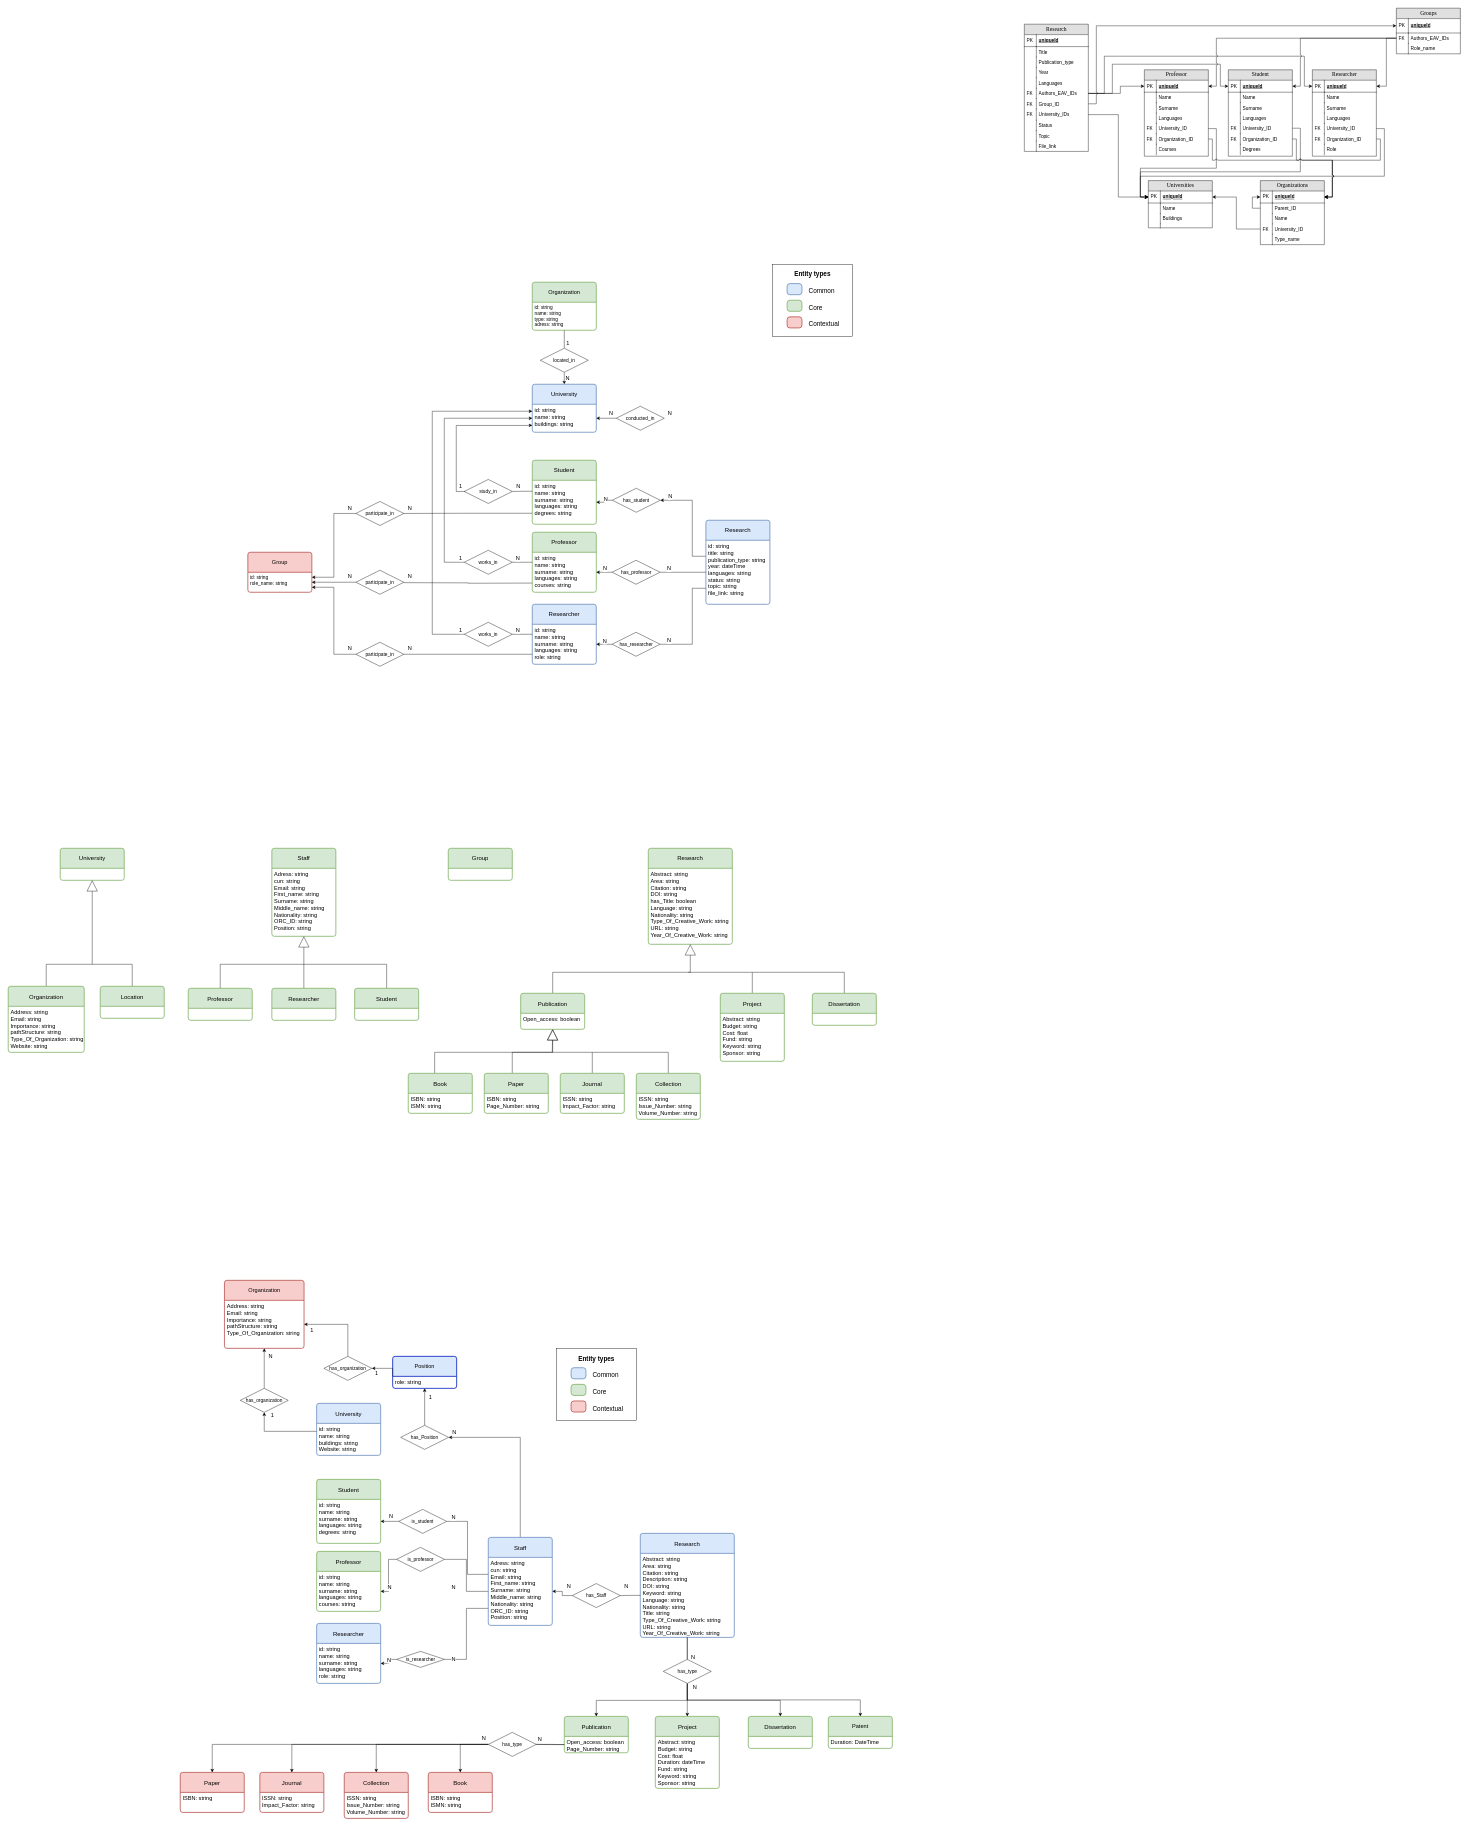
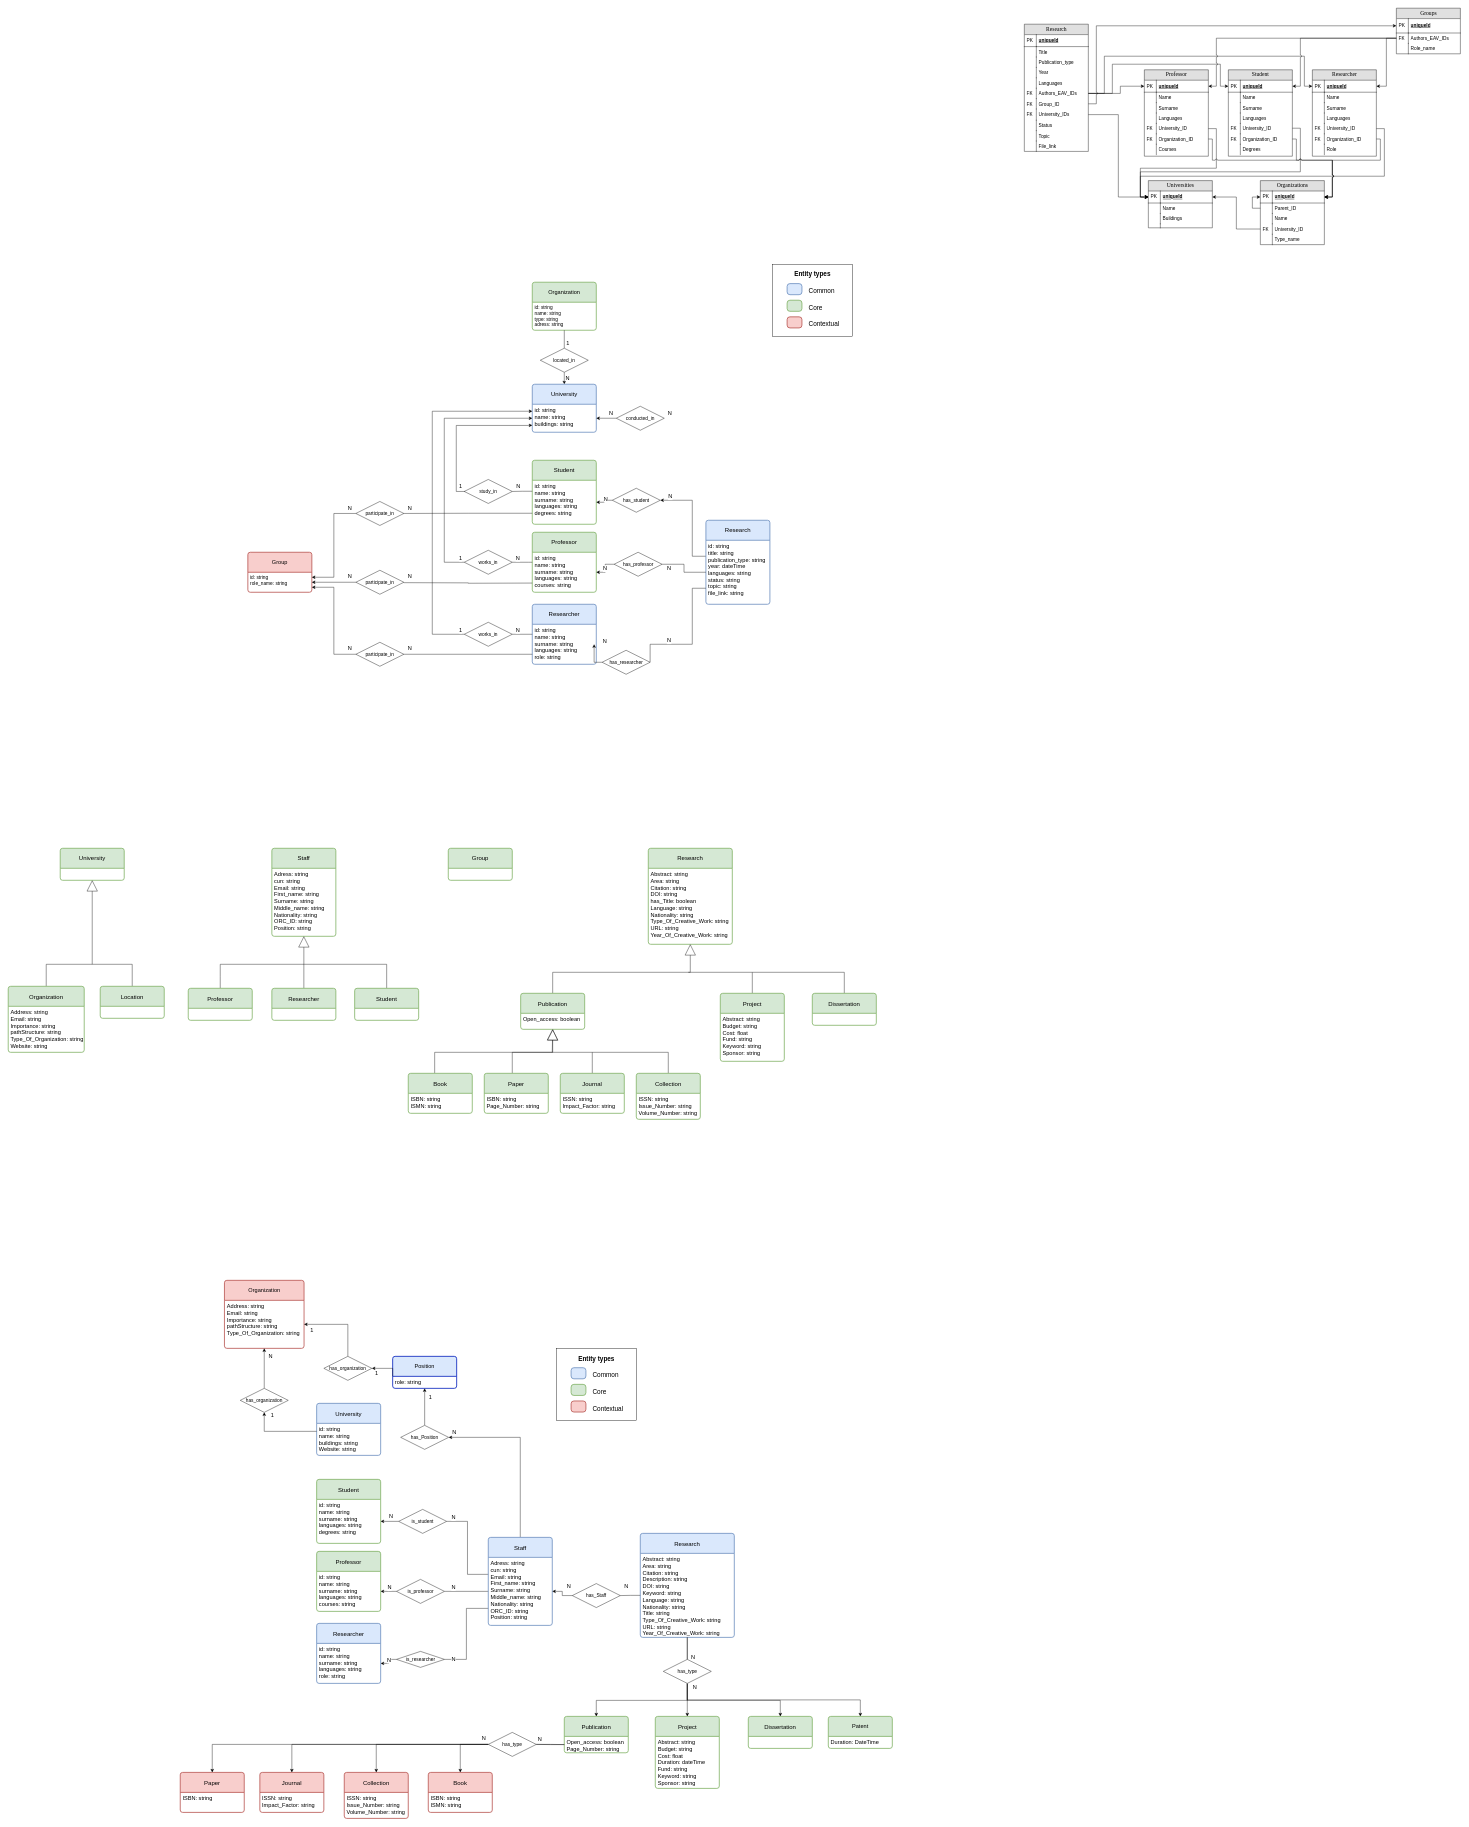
node "has_professor": moved (636, 572) -> (638, 564)
node "has_researcher": moved (636, 644) -> (626, 662)
node "is_professor": moved (420, 1559) -> (420, 1591)
